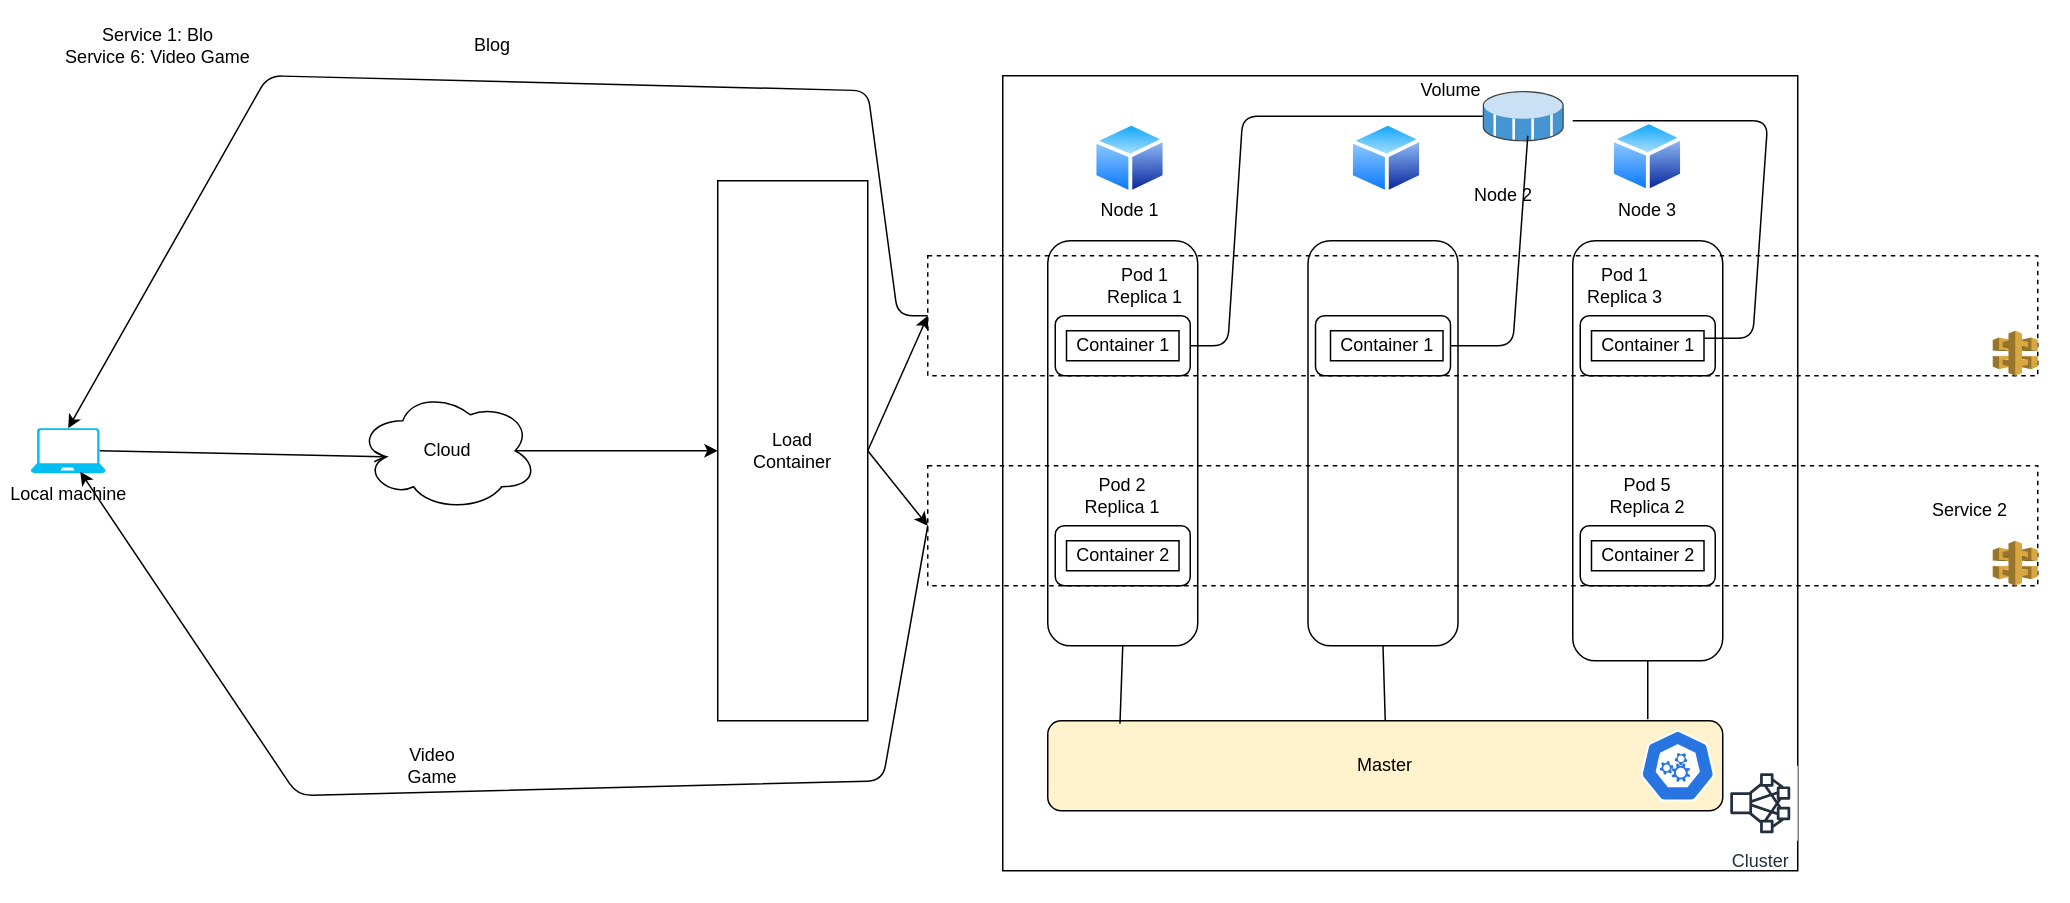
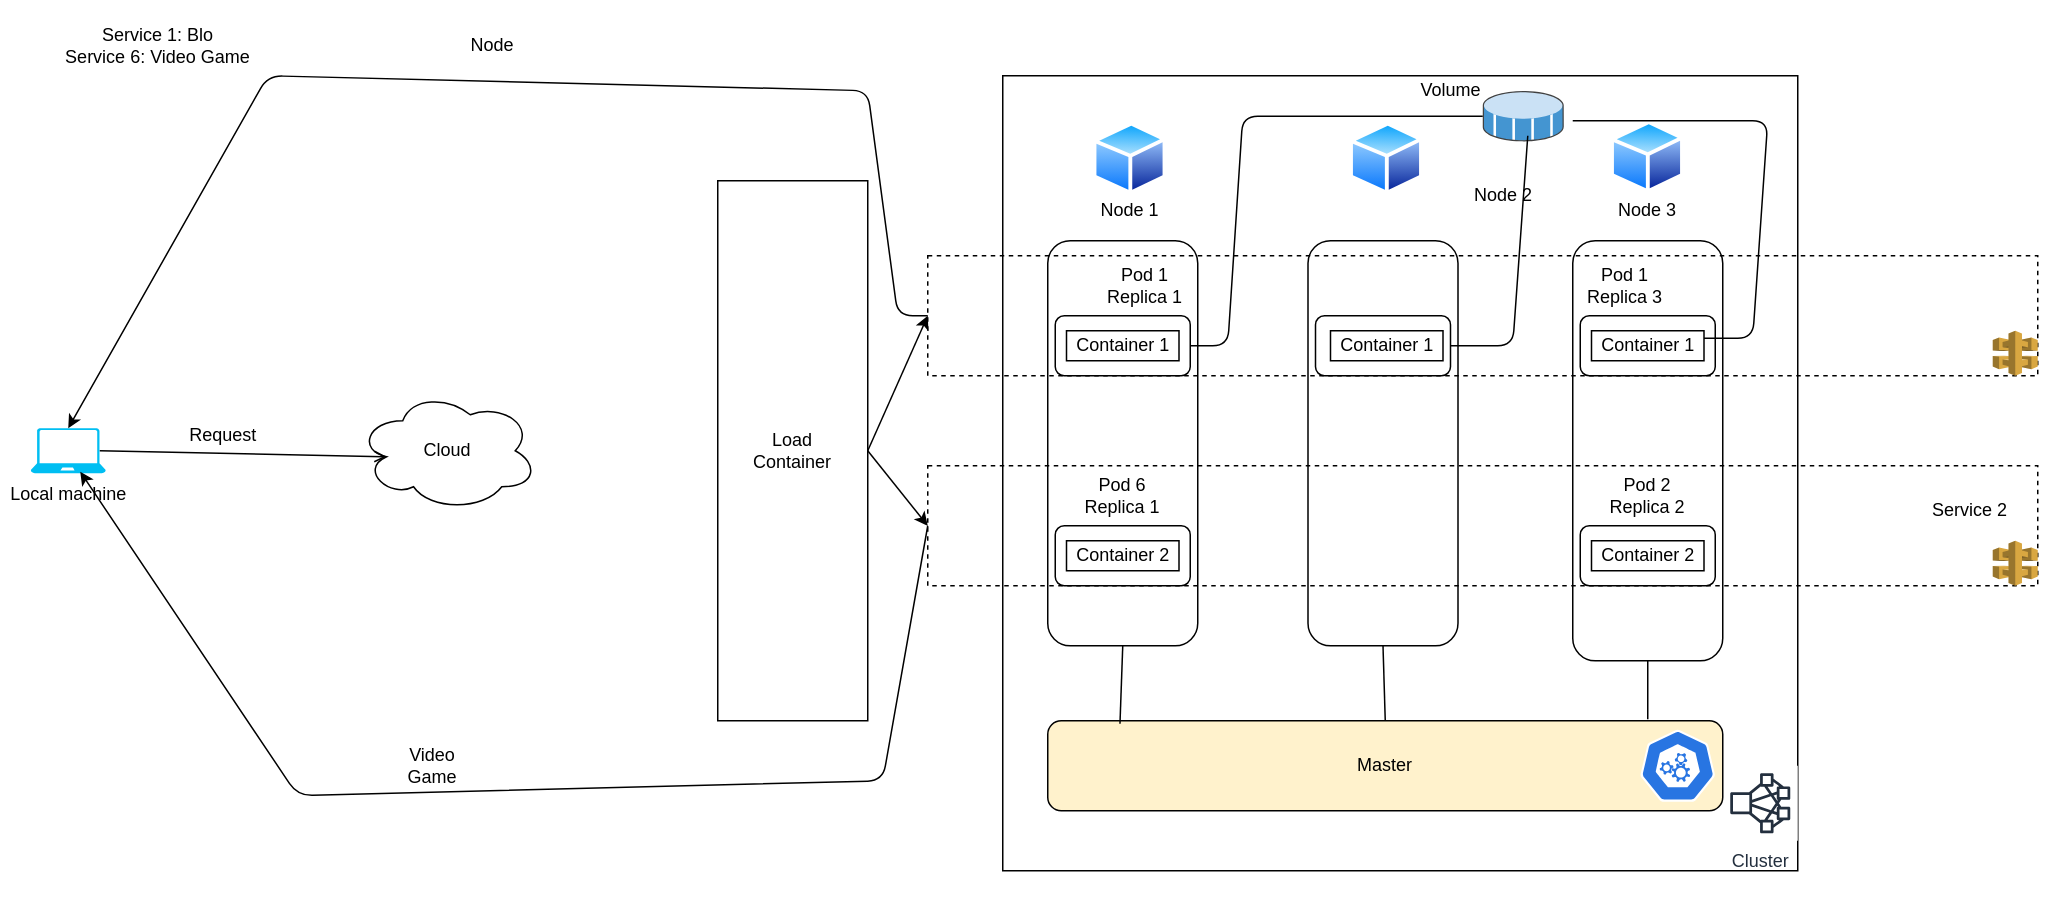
node "Blog": label "Blog" -> "Node"
node "Request": added
edge "Cloud" -> "Load Container": removed
node "Pod 2 Replica 1": label "Pod 2 Replica 1" -> "Pod 6 Replica 1"
node "Pod 5 Replica 2": label "Pod 5 Replica 2" -> "Pod 2 Replica 2"
